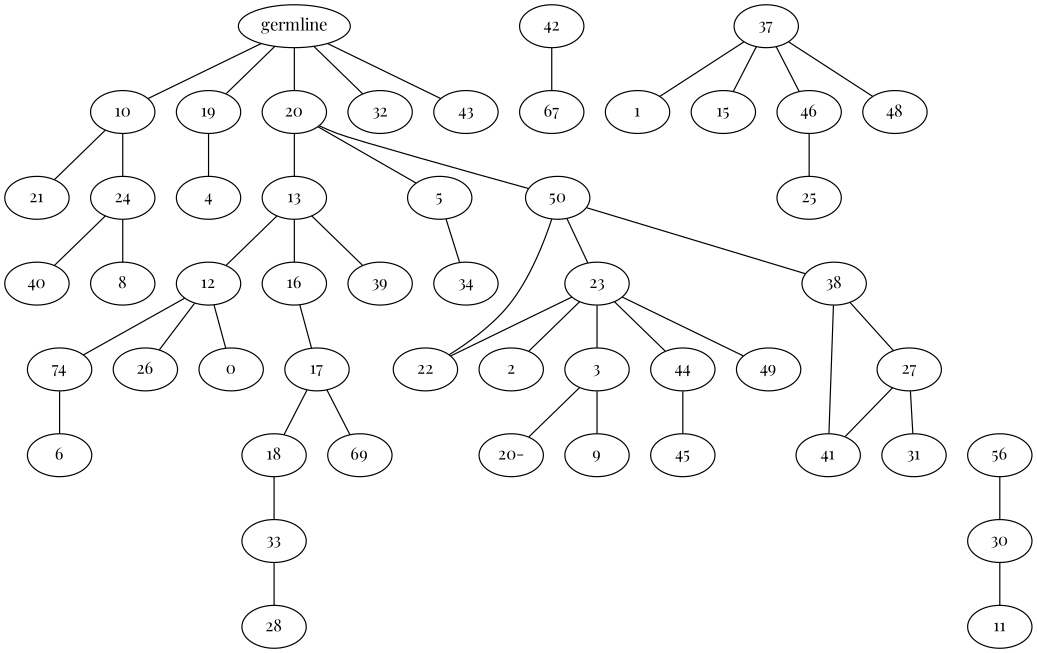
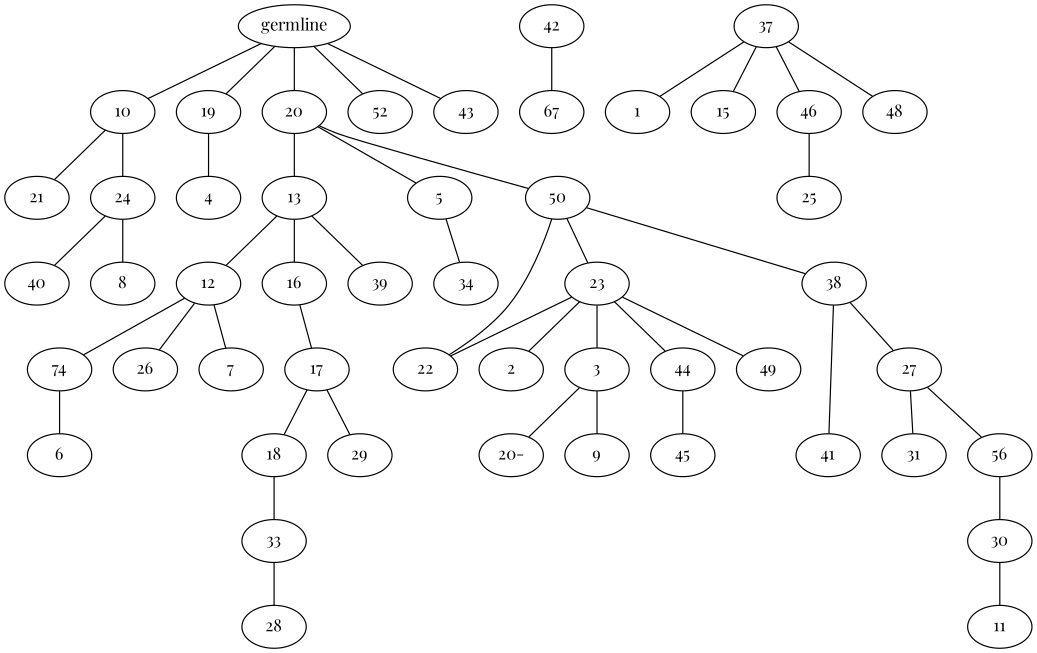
node "32": label "32" -> "52"
node "0": label "0" -> "7"
edge "27" -- "41": now "27" -- "56"
node "69": label "69" -> "29"
